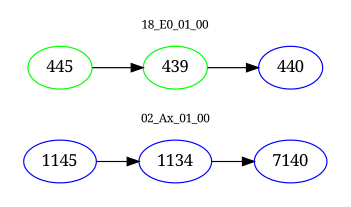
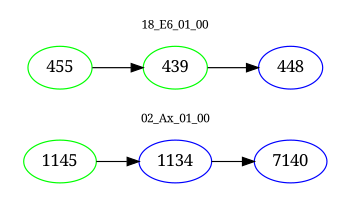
cluster "18_E0_01_00": label "18_E0_01_00" -> "18_E6_01_00"
node "445": label "445" -> "455"
node "440": label "440" -> "448"
node "1145": color blue -> green
